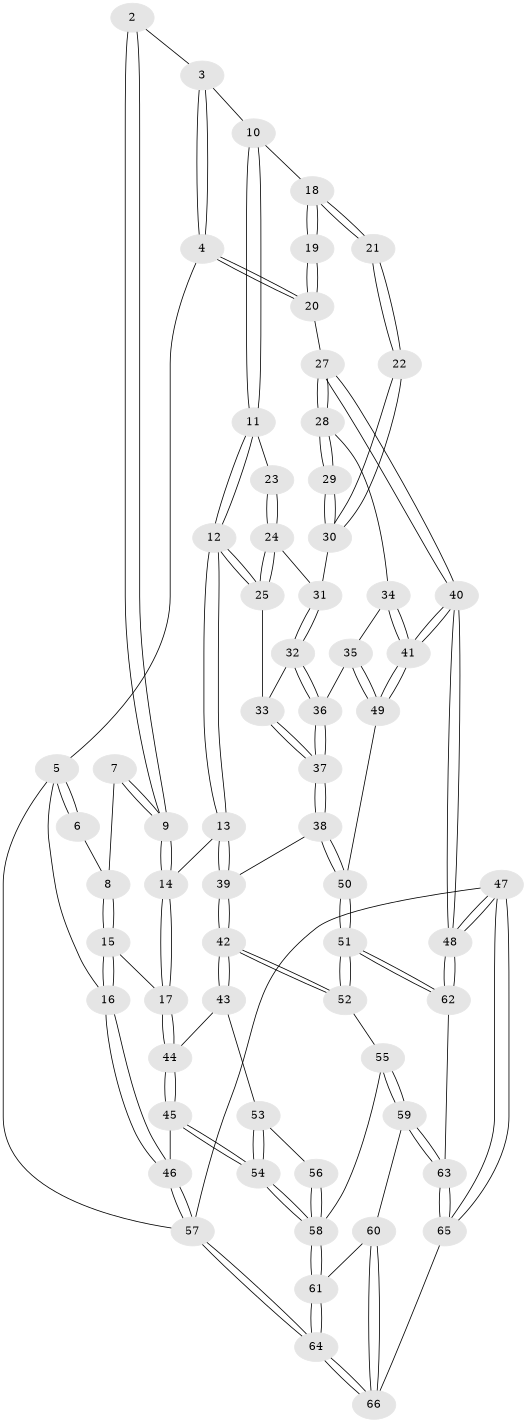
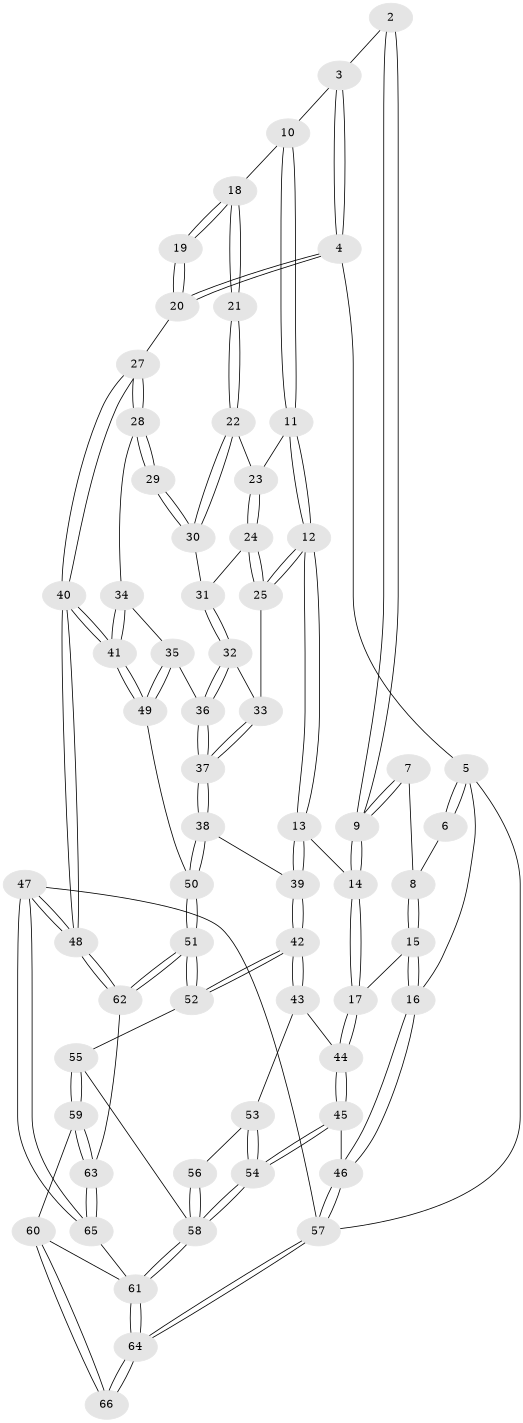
edge "22" -- "23": added
edge "65" -- "66": now "65" -- "61"
